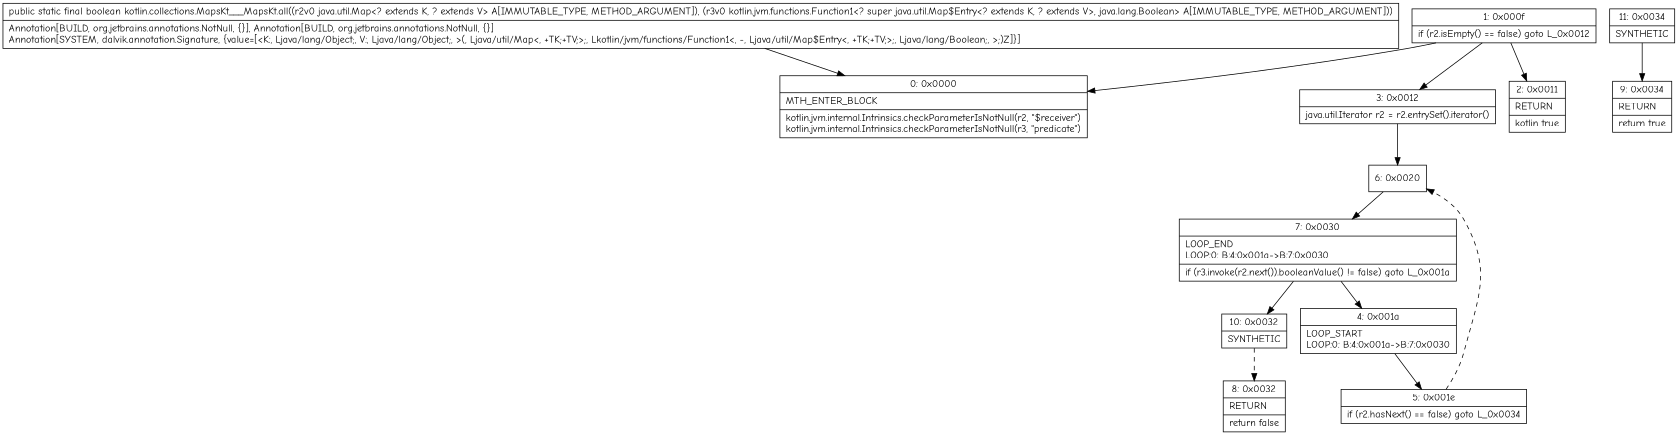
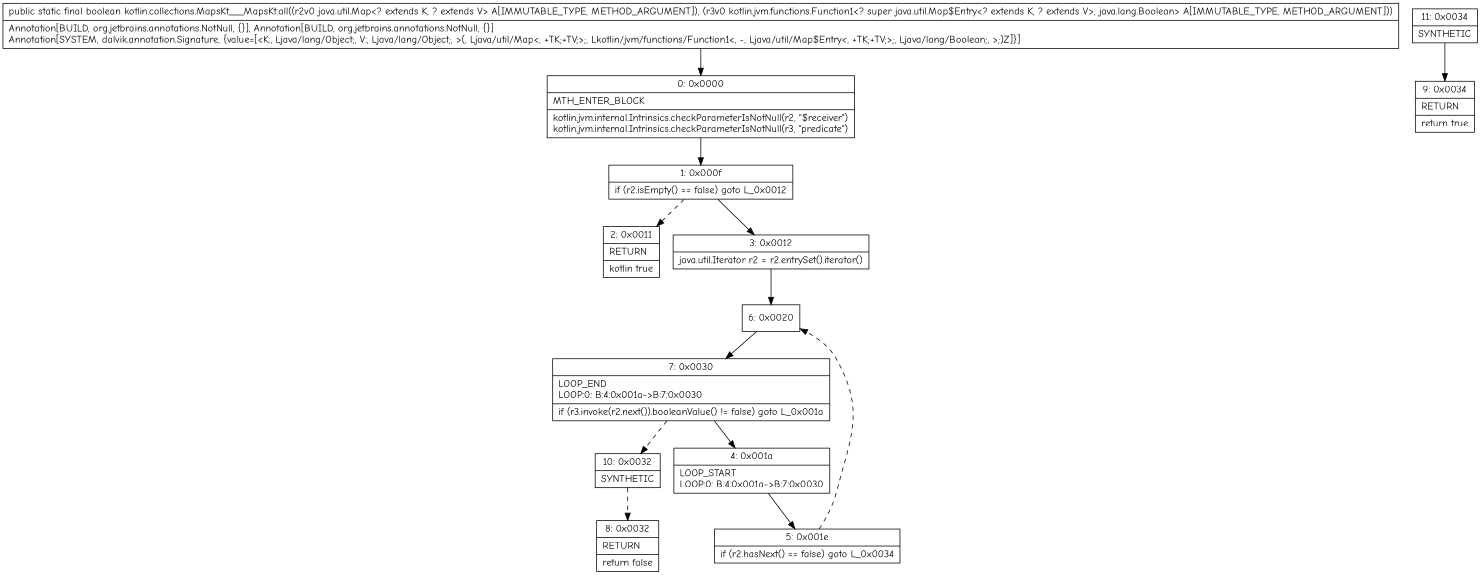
edge "1: 0x000f" -> "2: 0x0011": style solid -> dashed
edge "1: 0x000f" -> "0: 0x0000": reversed
edge "7: 0x0030" -> "10: 0x0032": style solid -> dashed
